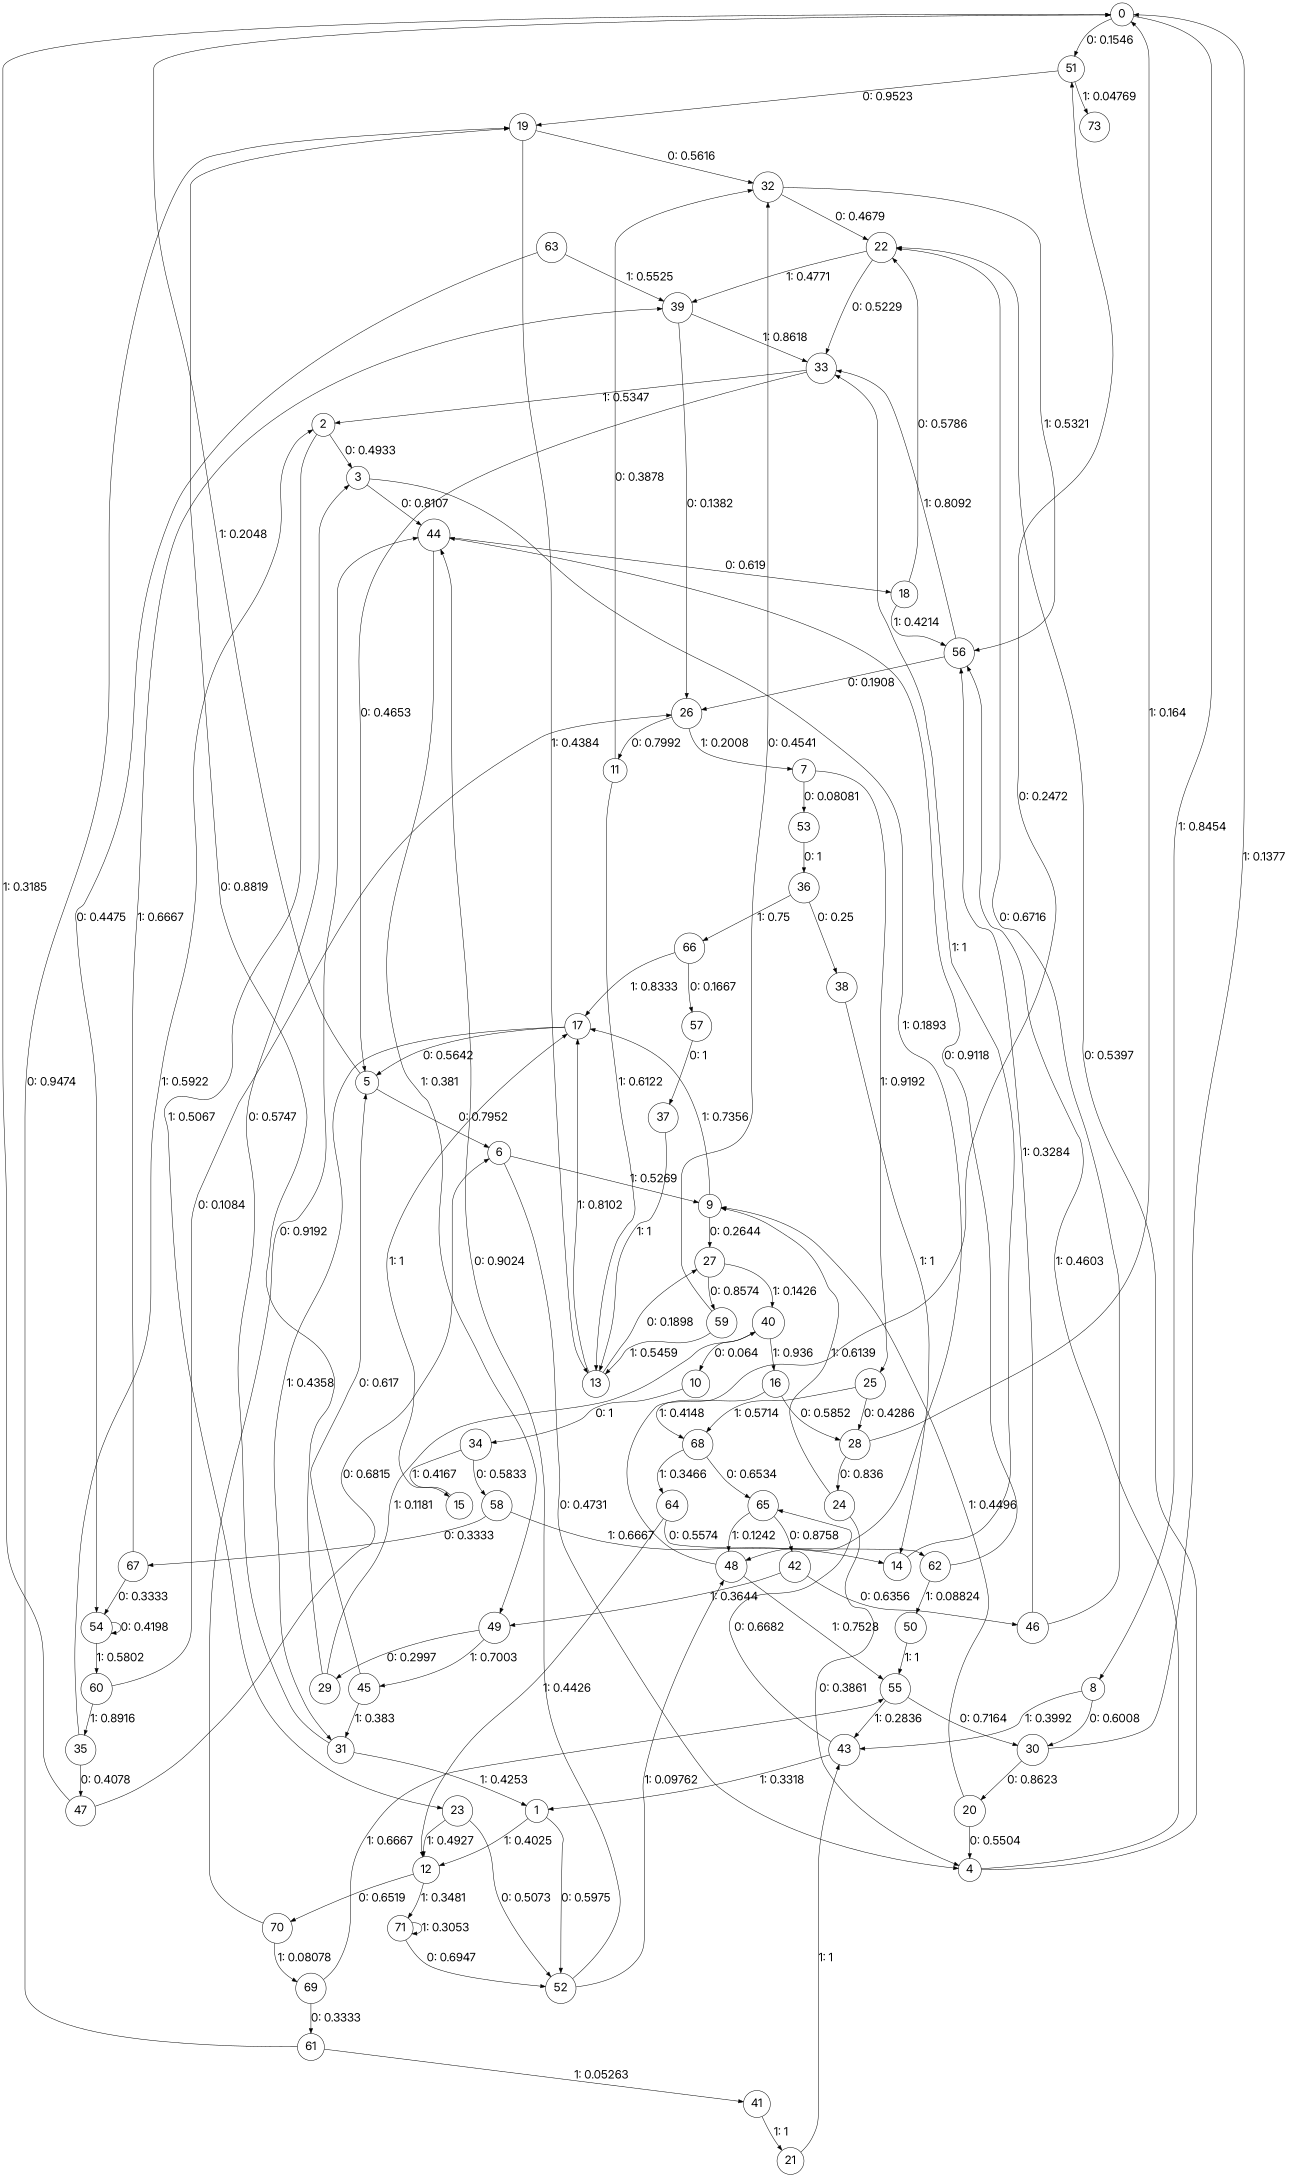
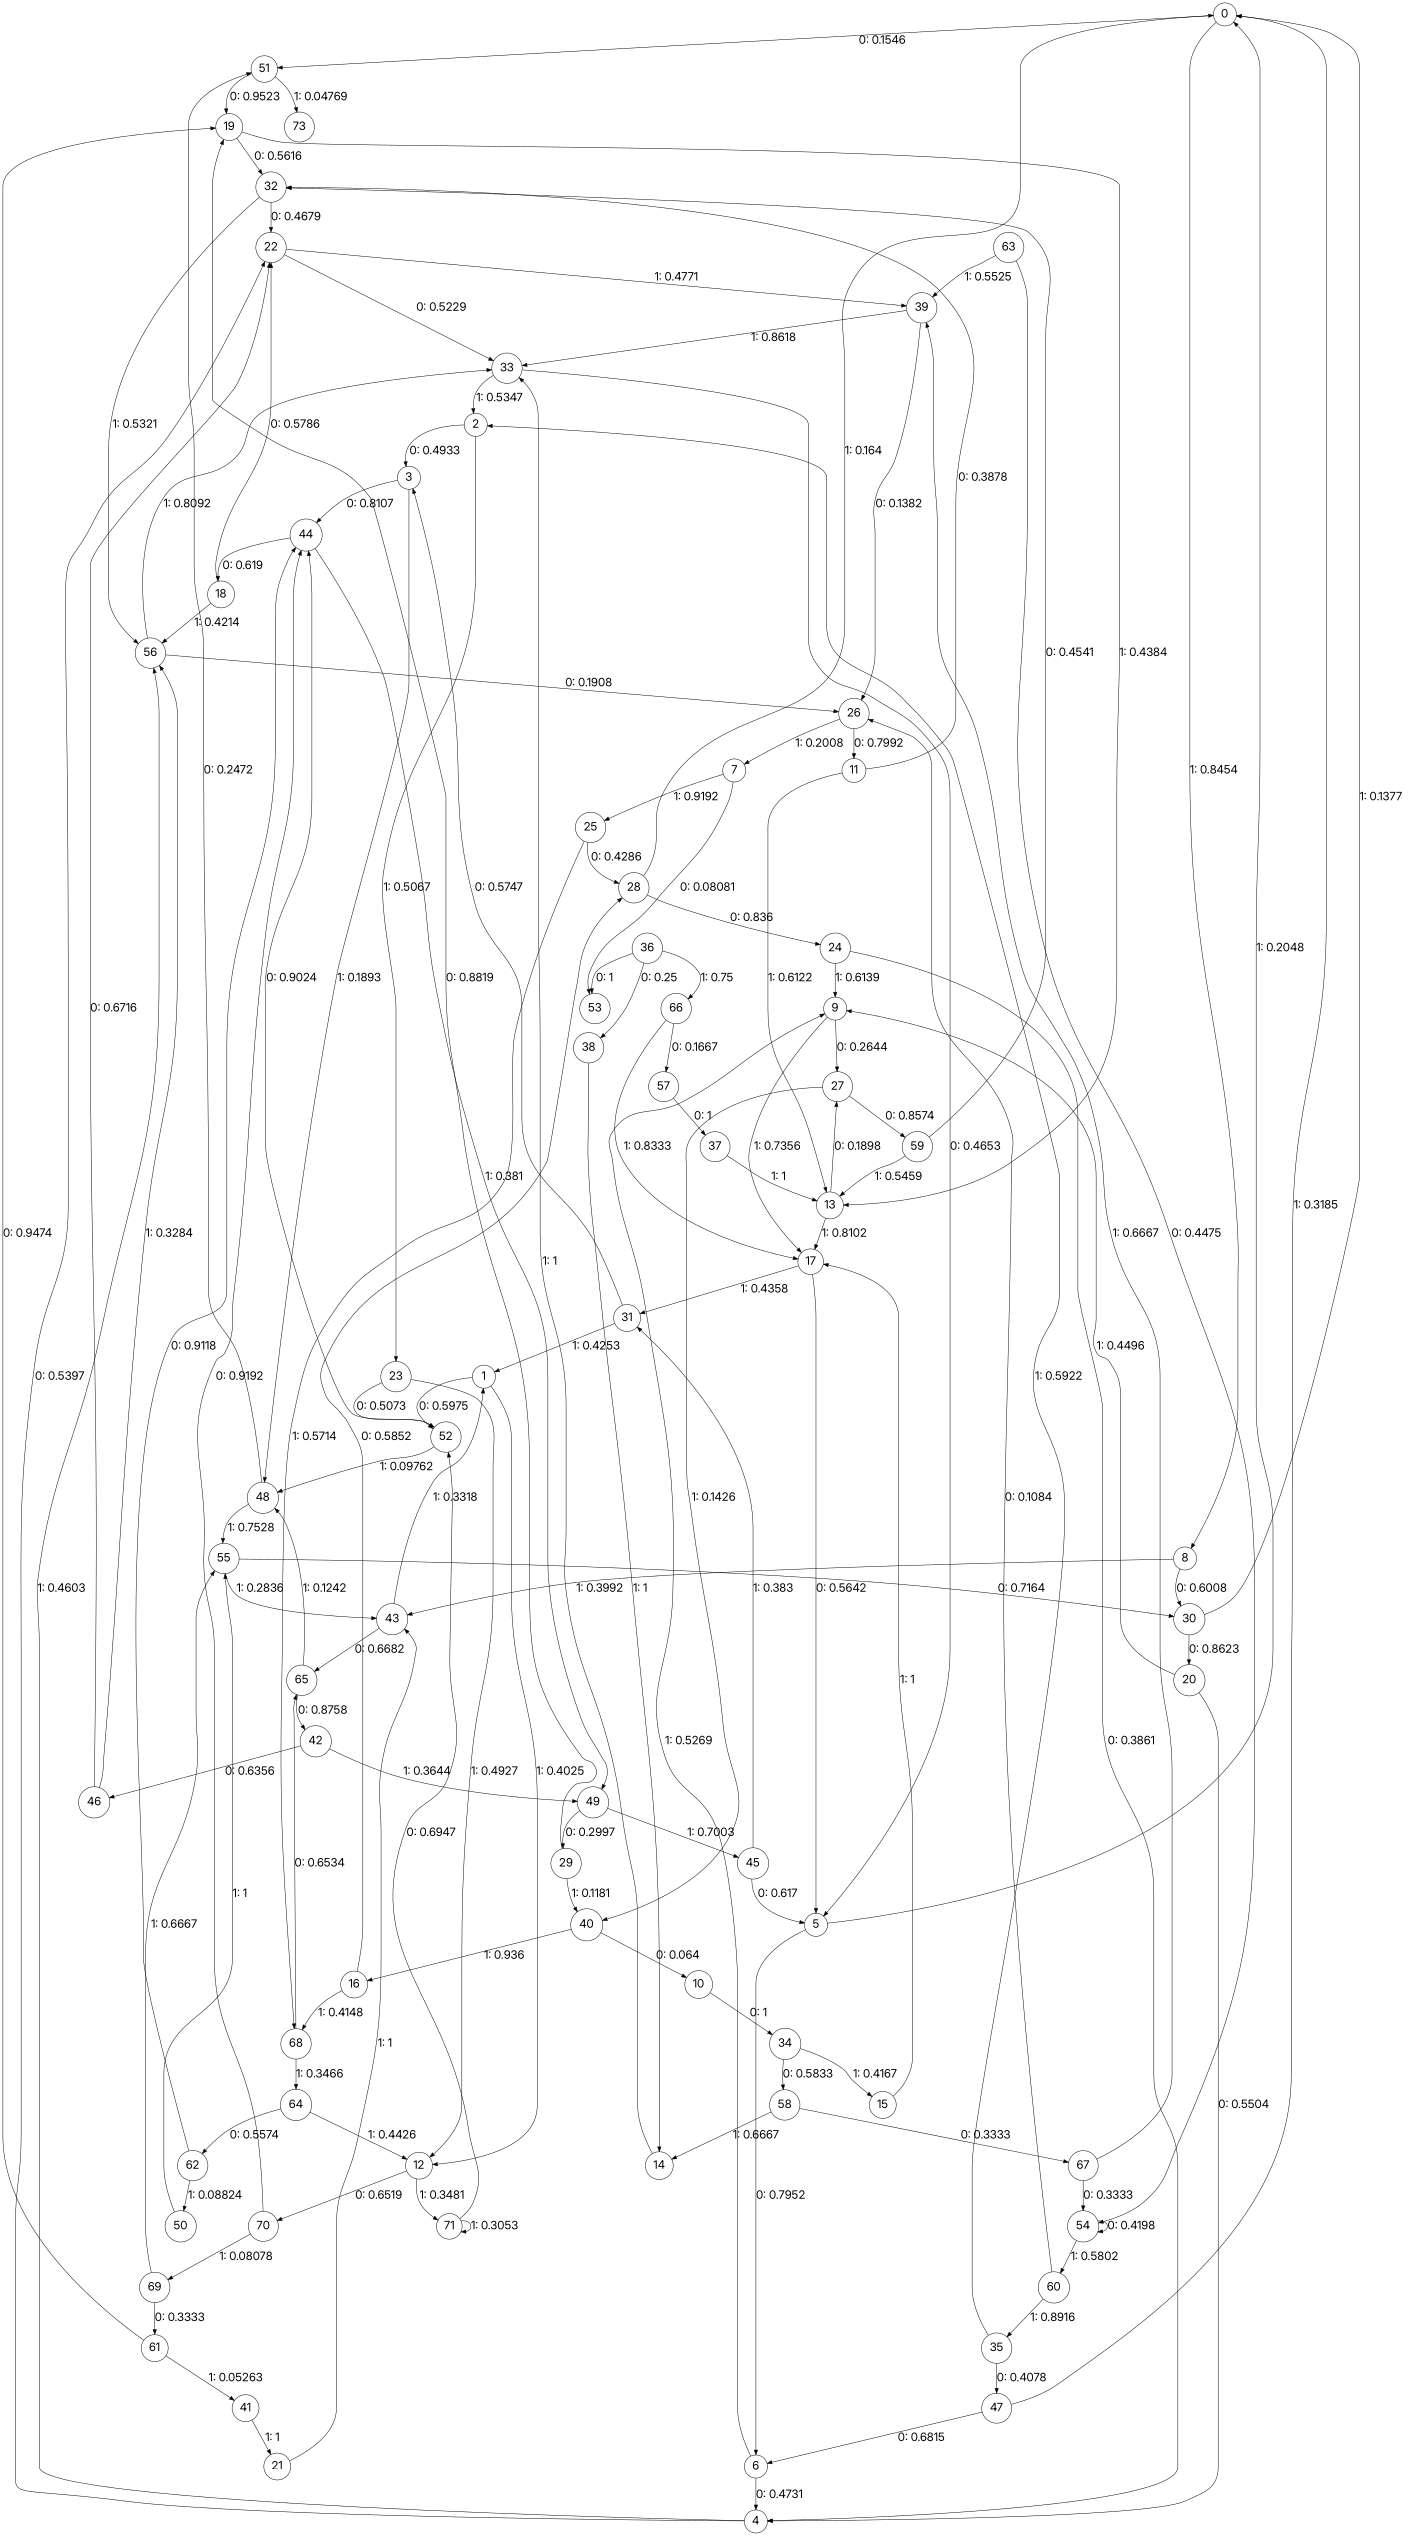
edge "53" -> "36": reversed
